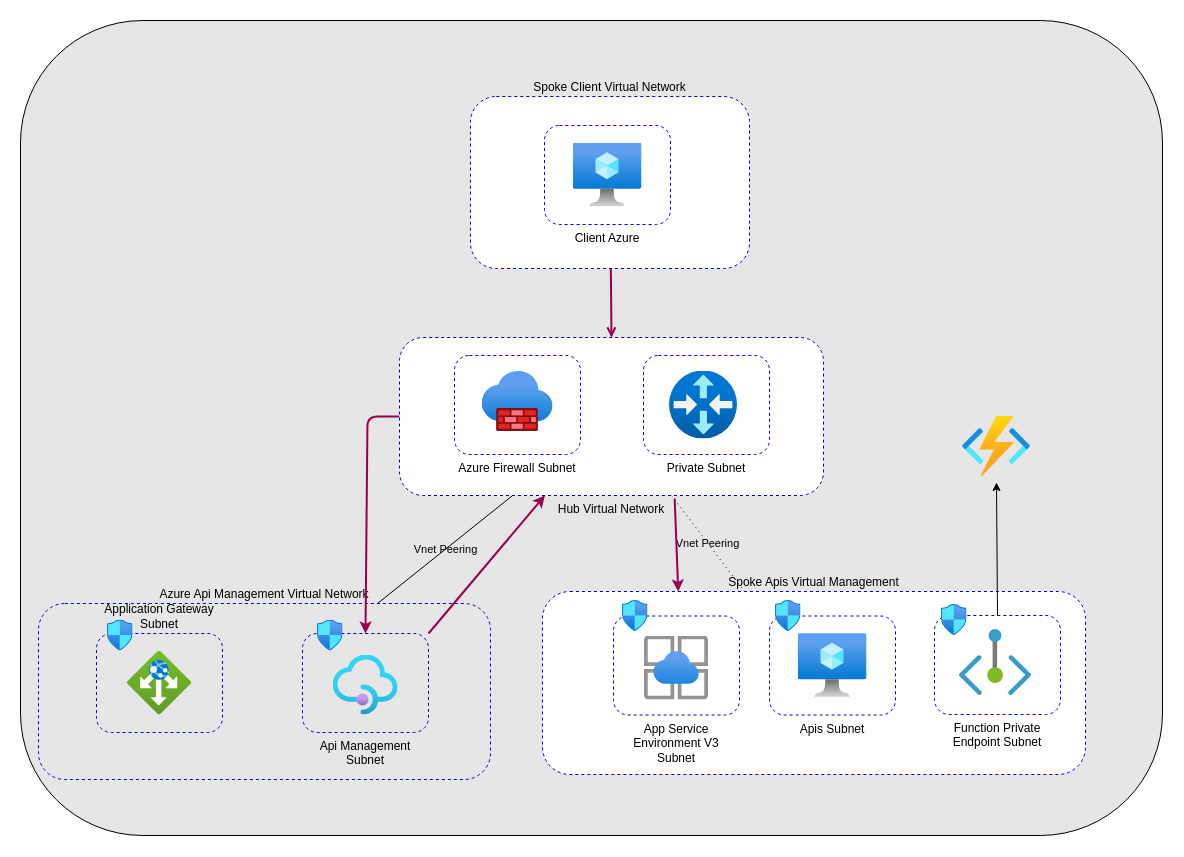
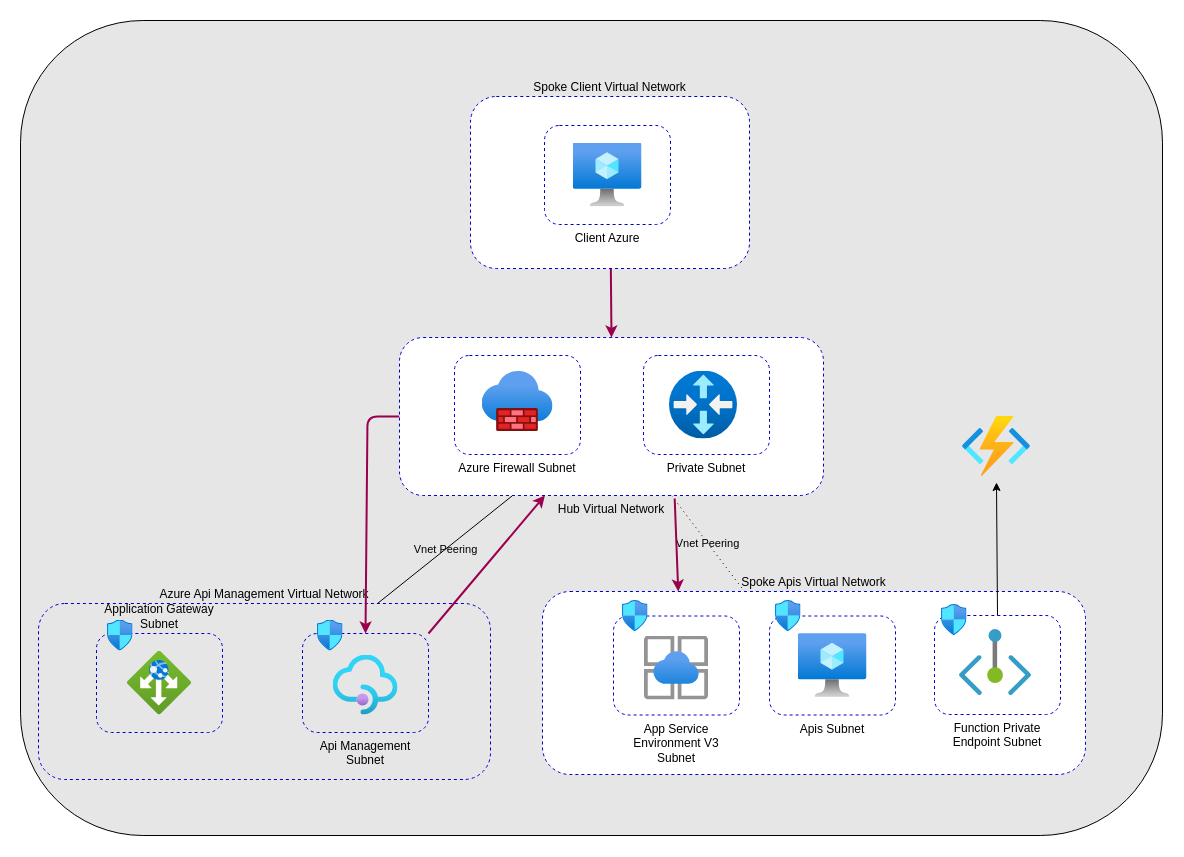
edge "Spoke Client Virtual Network" -> "Hub Virtual Network": arrowhead open -> classic
node "Spoke Apis Virtual Management": label "Spoke Apis Virtual Management" -> "Spoke Apis Virtual Network"
